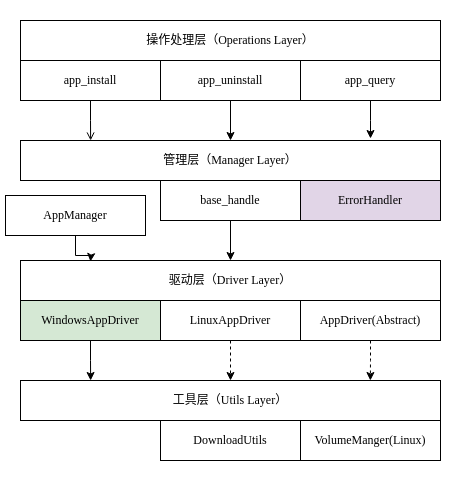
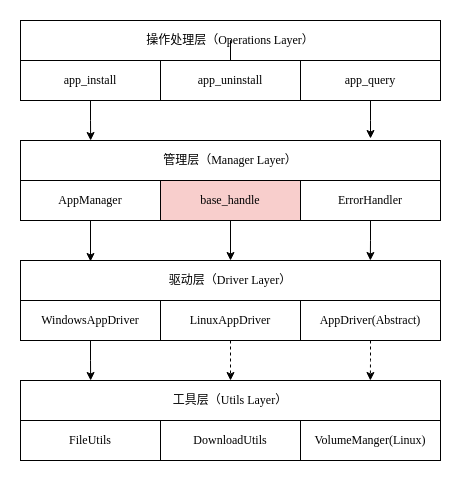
edge "app_uninstall" -> "管理层（Manager Layer）": now "app_uninstall" -> "操作处理层（Operations Layer）"
edge "app_install" -> "管理层（Manager Layer）": arrowhead open -> classic
node "base_handle": fillcolor #ffffff -> #f8cecc
node "ErrorHandler": fillcolor #e1d5e7 -> #ffffff
node "AppManager": moved (76, 216) -> (91, 201)
edge "ErrorHandler" -> "驱动层（Driver Layer）": added
node "WindowsAppDriver": fillcolor #d5e8d4 -> #ffffff
node "FileUtils": added
